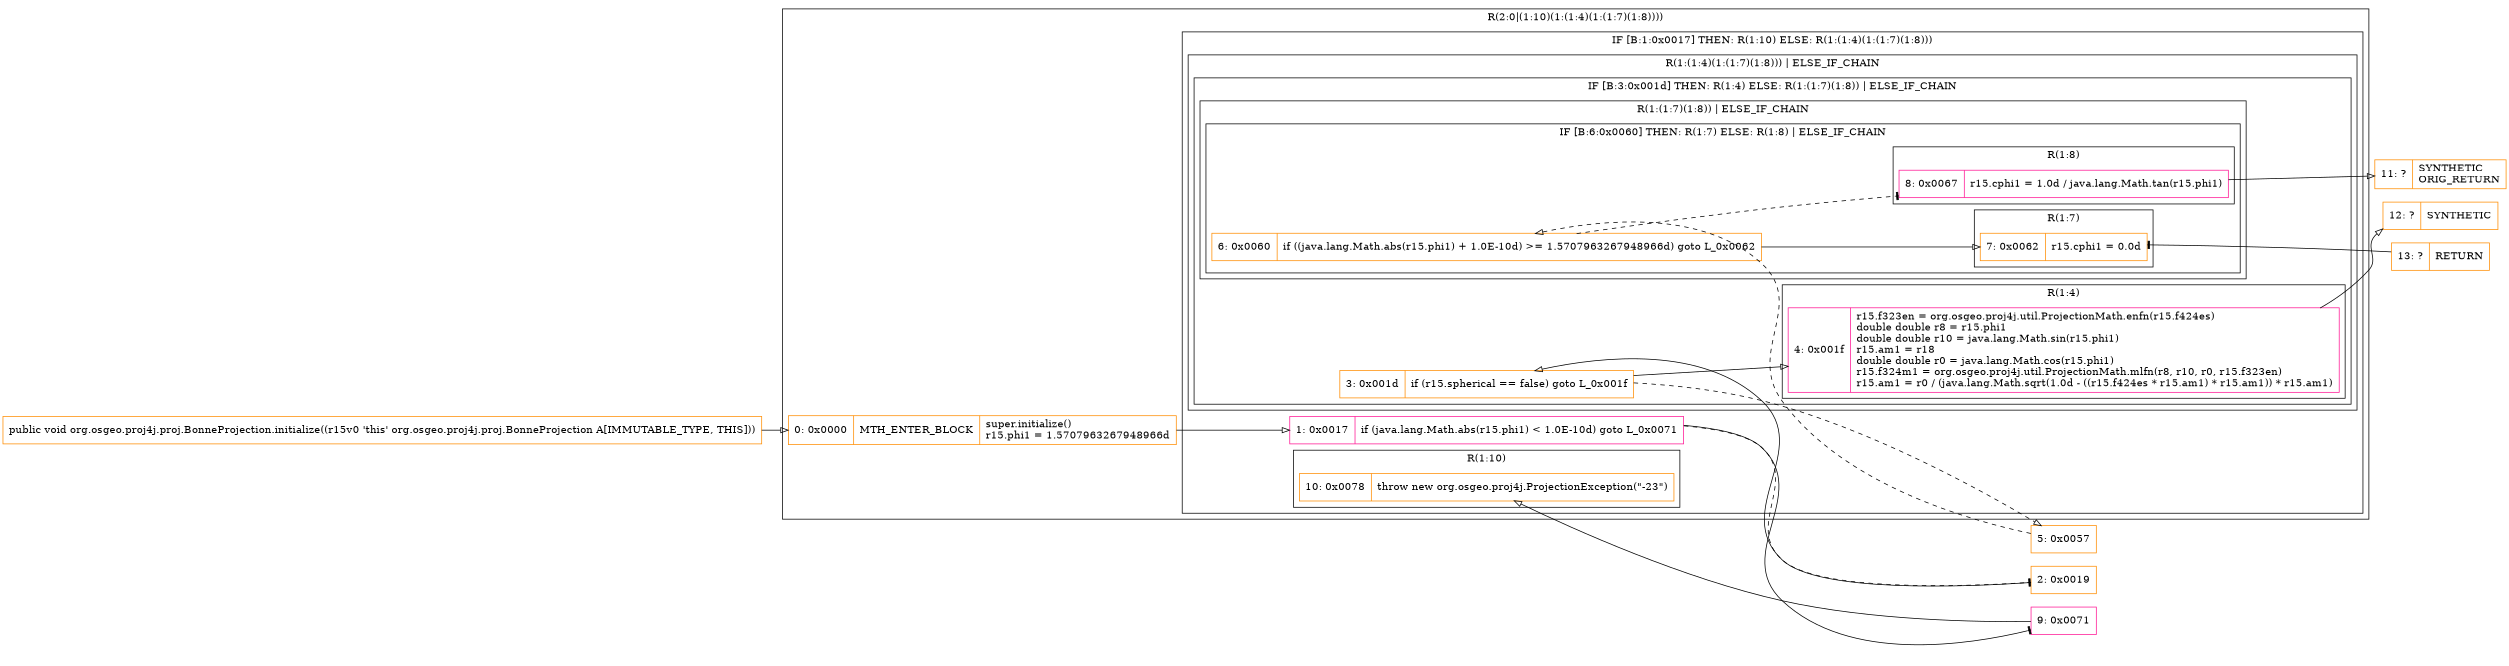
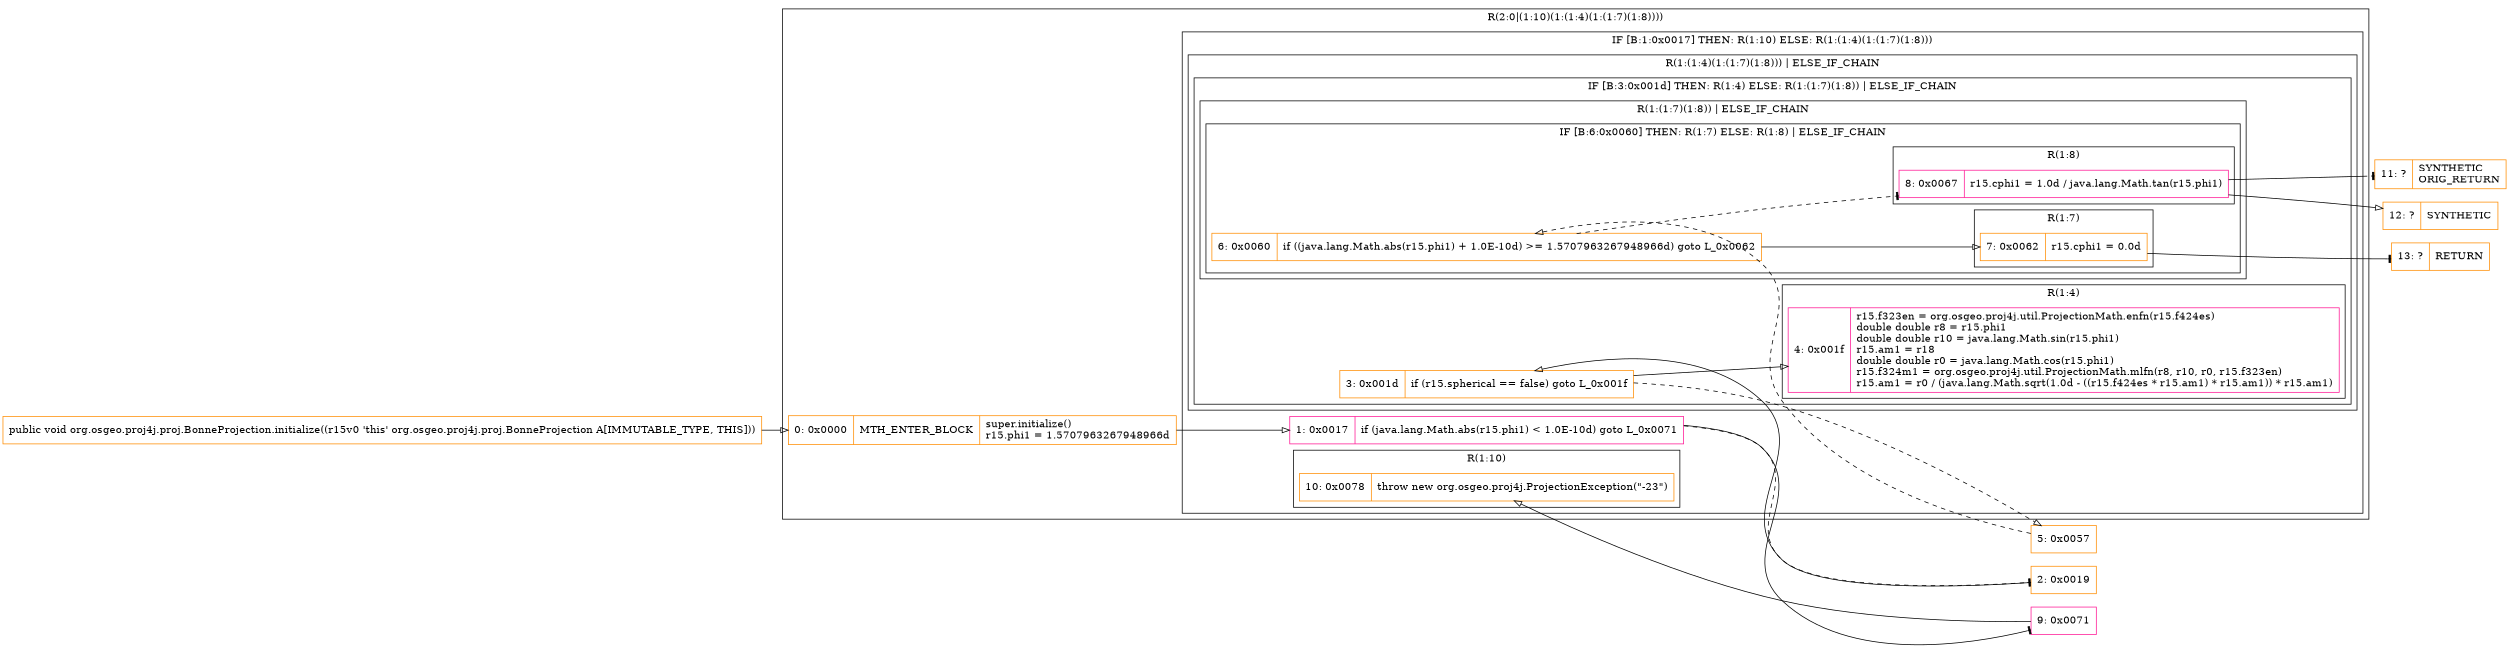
edge "8: 0x0067" -> "11: ?": arrowhead onormal -> tee
edge "13: ?" -> "7: 0x0062": reversed
edge "4: 0x001f" -> "12: ?": now "8: 0x0067" -> "12: ?"
